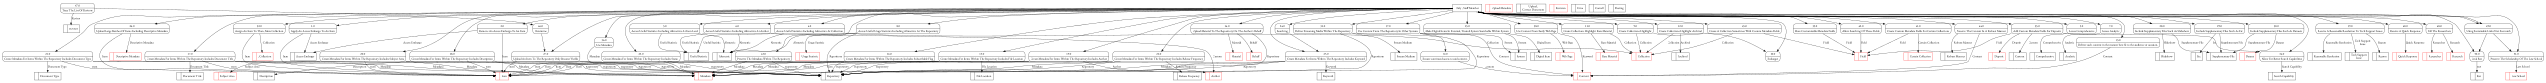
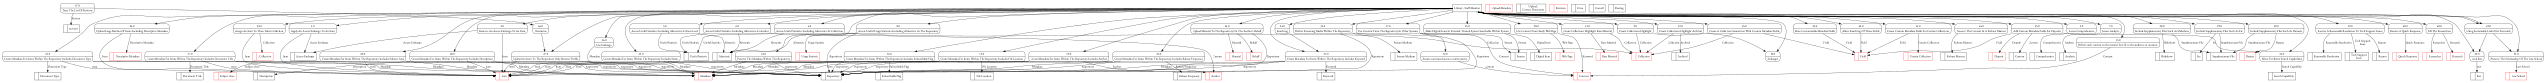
node "Only , Staff Member": label "Only , Staff Member" -> "Library , Staff Member"
node "36.0": text "Use Metadata" -> "Use Embargo"
edge "44.0" -> "Content": removed, label "Content"
node "Subscribable Flag": added
